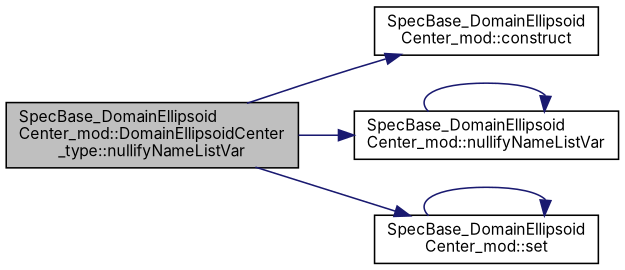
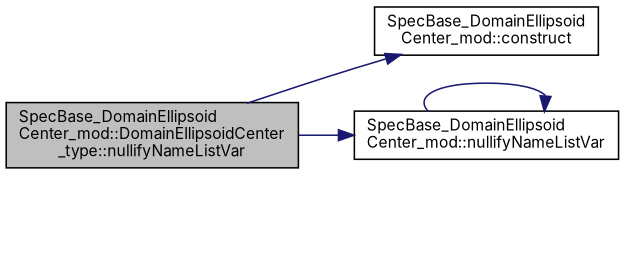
node "SpecBase_DomainEllipsoid Center_mod::set": removed
